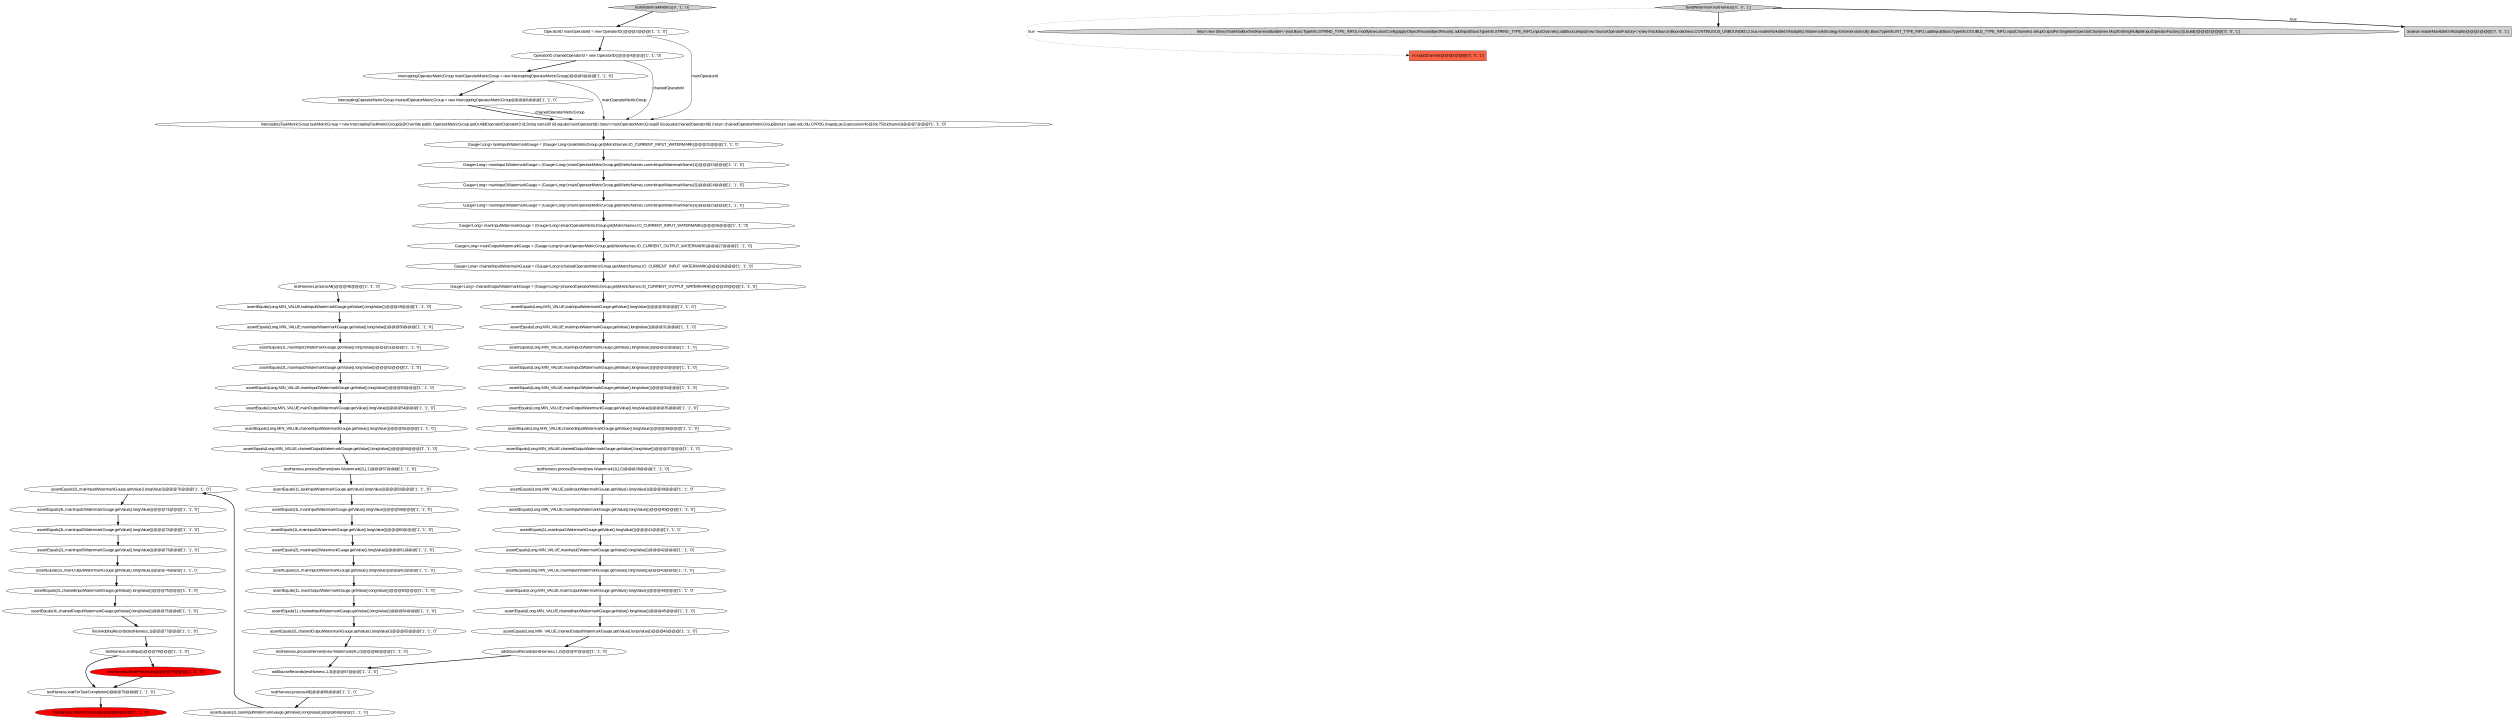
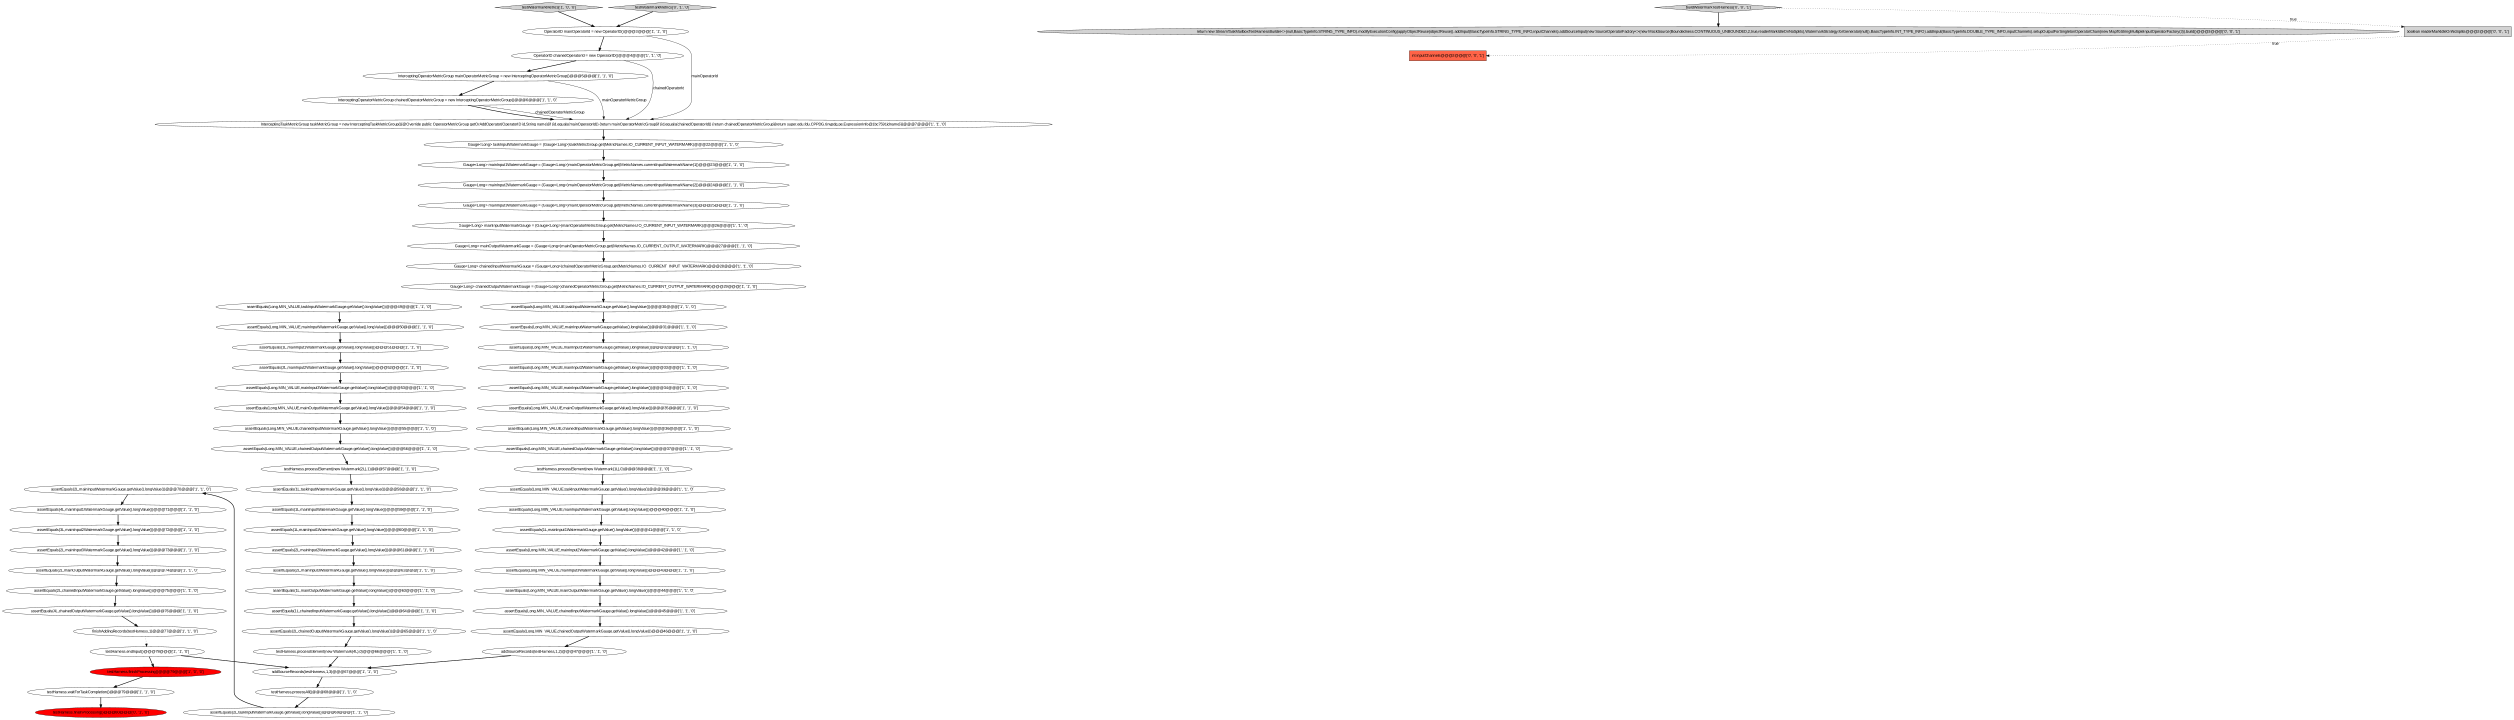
node "testWatermarkMetrics['1', '0', '0']": added
edge "buildWatermarkTestHarness['0', '0', '1']" -> "boolean readerMarkIdleOnNoSplits@@@2@@@['0', '0', '1']": style bold -> dotted
edge "buildWatermarkTestHarness['0', '0', '1']" -> "int inputChannels@@@2@@@['0', '0', '1']": now "boolean readerMarkIdleOnNoSplits@@@2@@@['0', '0', '1']" -> "int inputChannels@@@2@@@['0', '0', '1']"
node "testHarness.processAll()@@@48@@@['1', '1', '0']": removed
edge "finishAddingRecords(testHarness,1)@@@77@@@['1', '1', '0']" -> "testHarness.endInput()@@@78@@@['1', '1', '0']": style bold -> dotted
edge "testHarness.endInput()@@@78@@@['1', '1', '0']" -> "testHarness.waitForTaskCompletion()@@@79@@@['1', '1', '0']": now "testHarness.endInput()@@@78@@@['1', '1', '0']" -> "addSourceRecords(testHarness,1,3)@@@67@@@['1', '1', '0']"
edge "addSourceRecords(testHarness,1,3)@@@67@@@['1', '1', '0']" -> "testHarness.processAll()@@@68@@@['1', '1', '0']": added
